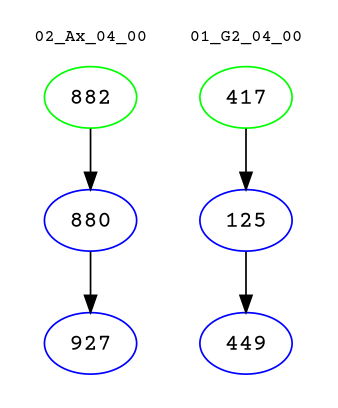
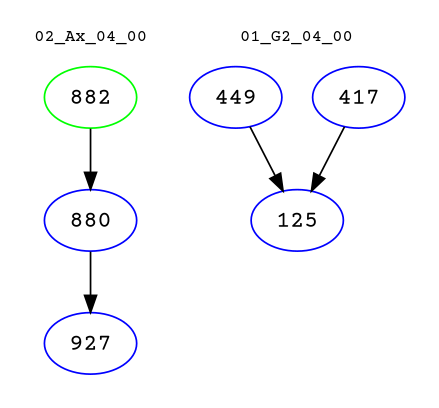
node "417": color green -> blue
edge "125" -> "449": reversed
